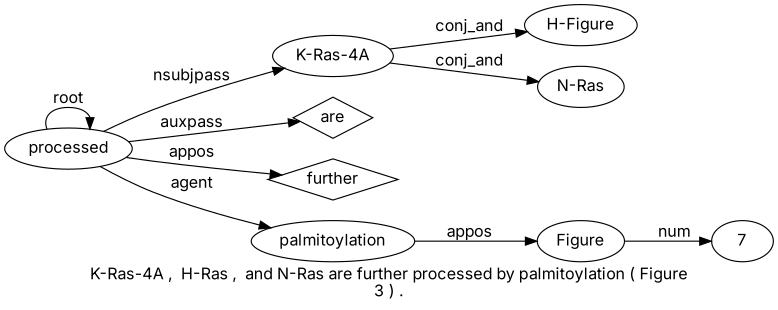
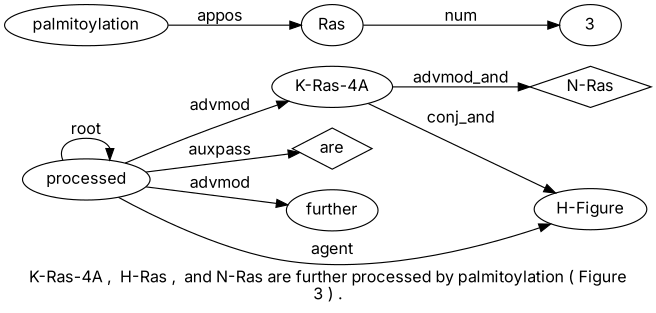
edge "K-Ras-4A" -> "N-Ras": label "conj_and" -> "advmod_and"
edge "processed" -> "K-Ras-4A": label "nsubjpass" -> "advmod"
node "N-Ras": shape ellipse -> diamond
edge "processed" -> "further": label "appos" -> "advmod"
node "further": shape diamond -> ellipse
edge "processed" -> "palmitoylation": now "processed" -> "H-Figure"
node "Figure": label "Figure" -> "Ras"
node "7": label "7" -> "3"
